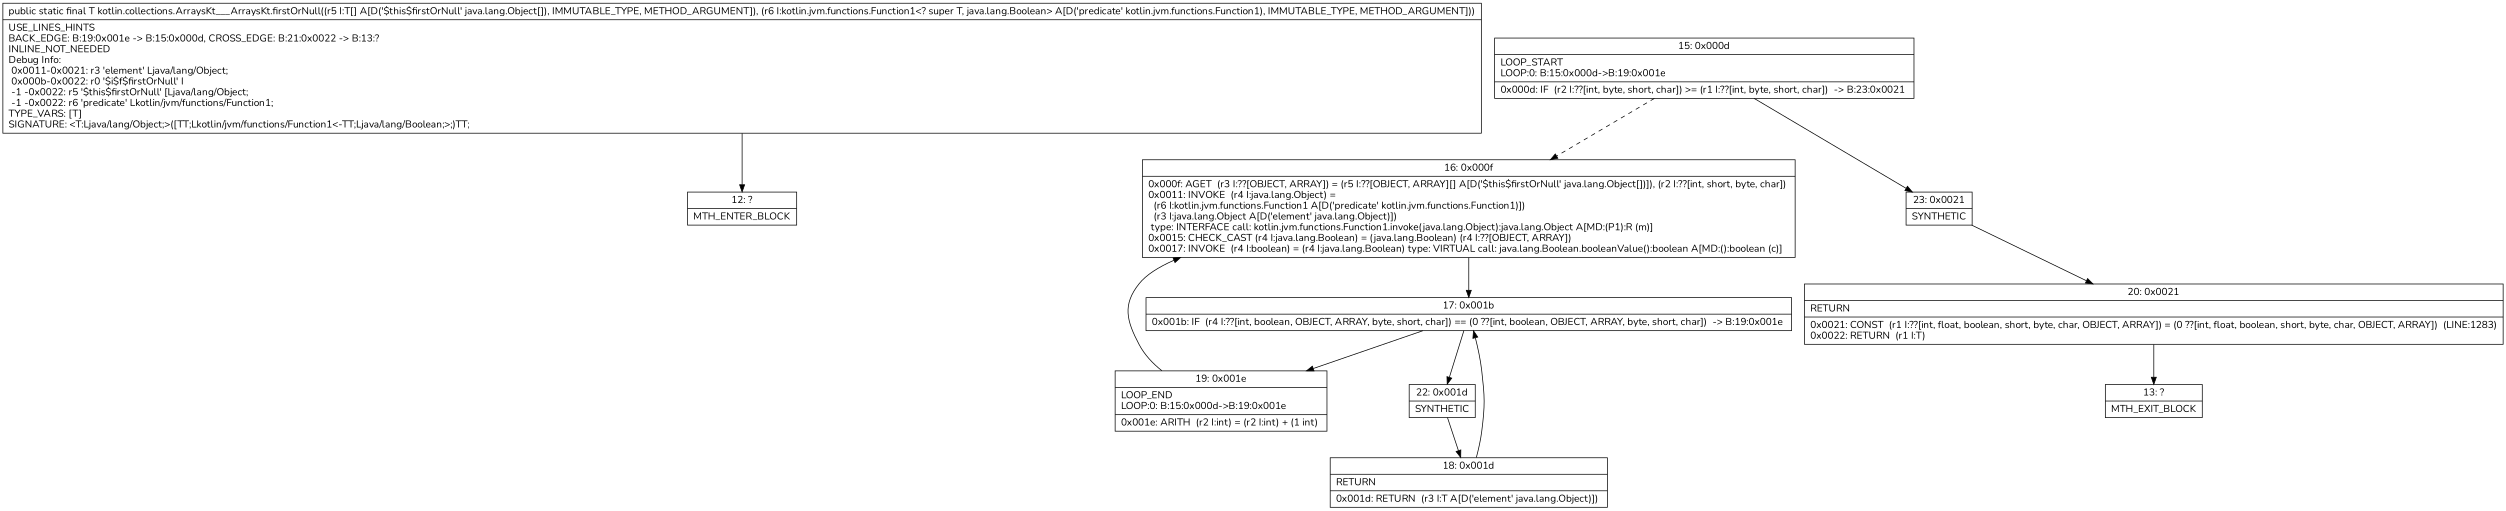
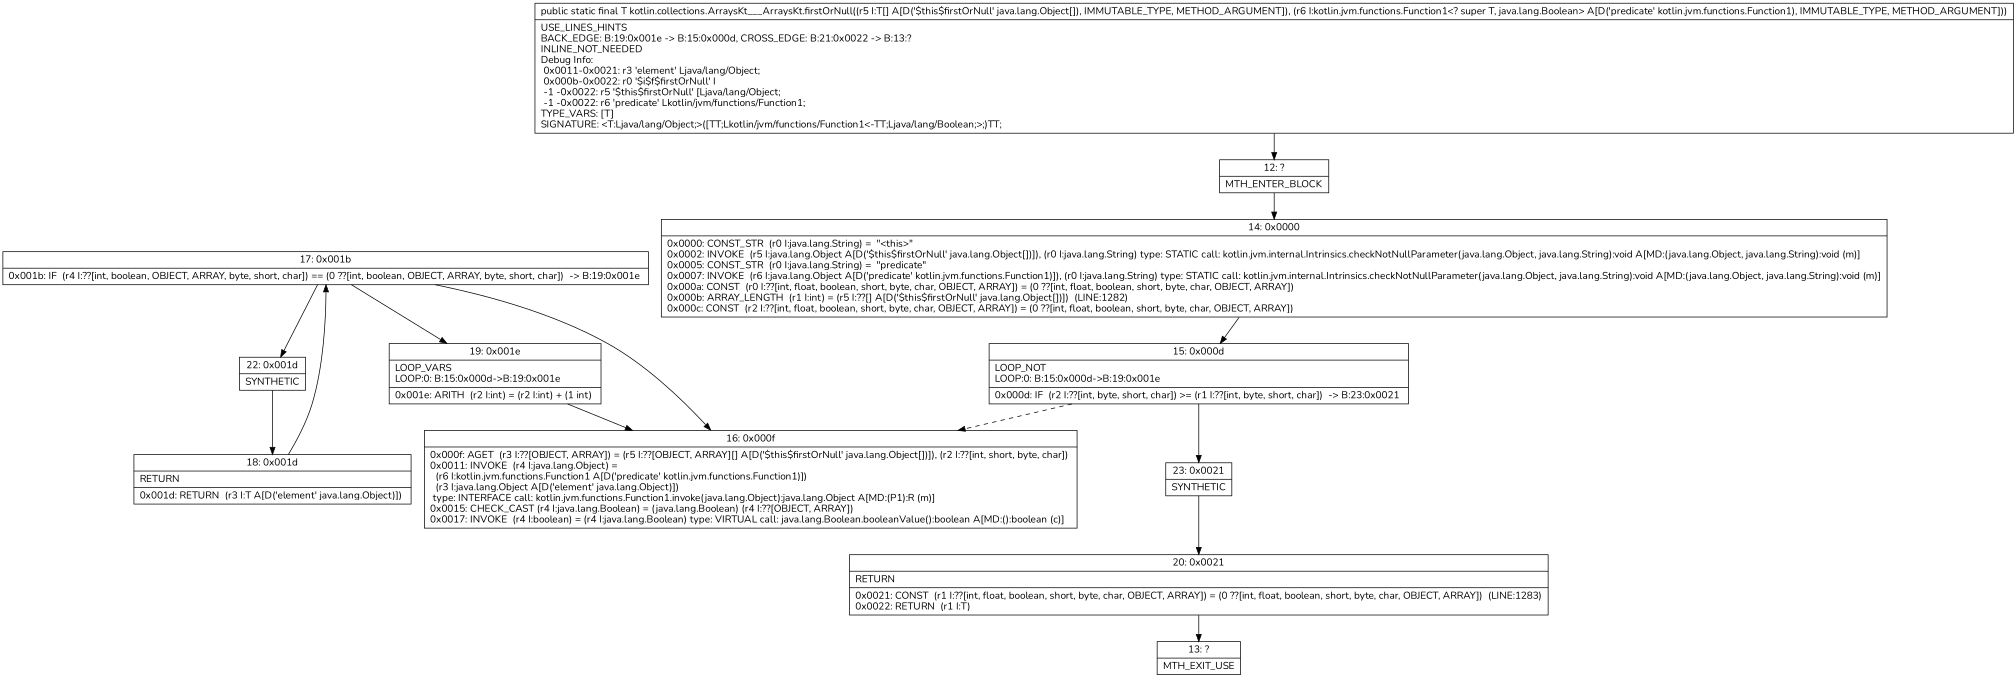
node "15: 0x000d": text "LOOP_START" -> "LOOP_NOT"
node "14: 0x0000": added
edge "16: 0x000f" -> "17: 0x001b": reversed
node "19: 0x001e": text "LOOP_END" -> "LOOP_VARS"
node "13: ?": text "MTH_EXIT_BLOCK" -> "MTH_EXIT_USE"
